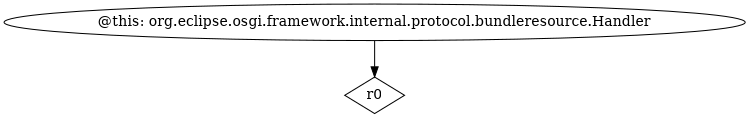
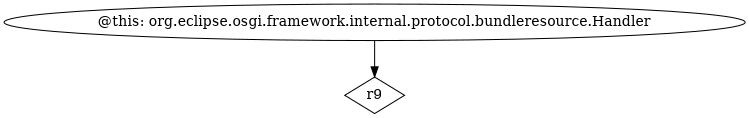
node "r0": label "r0" -> "r9"
